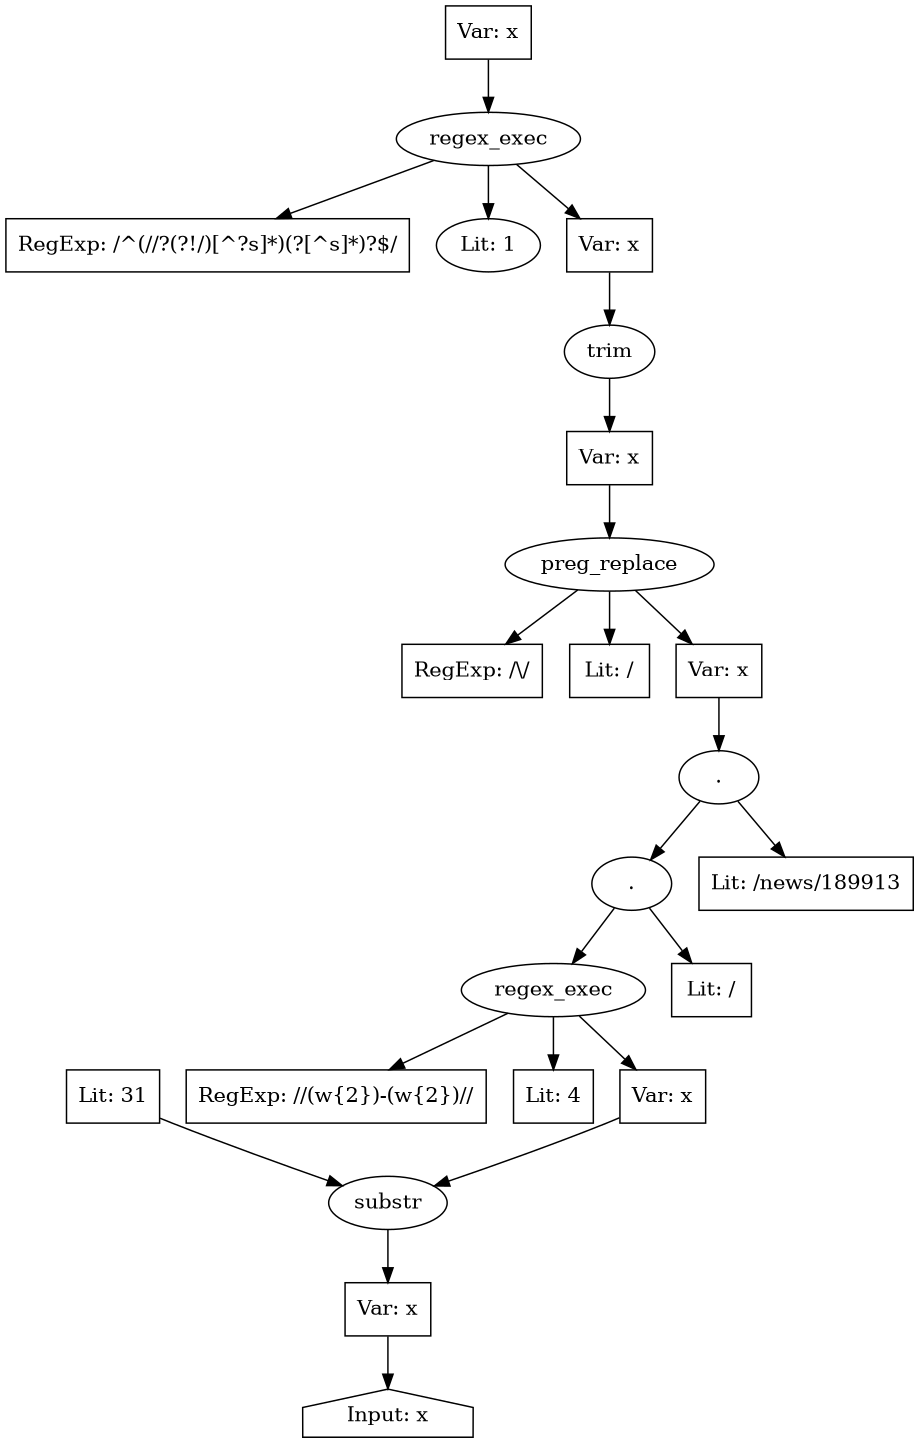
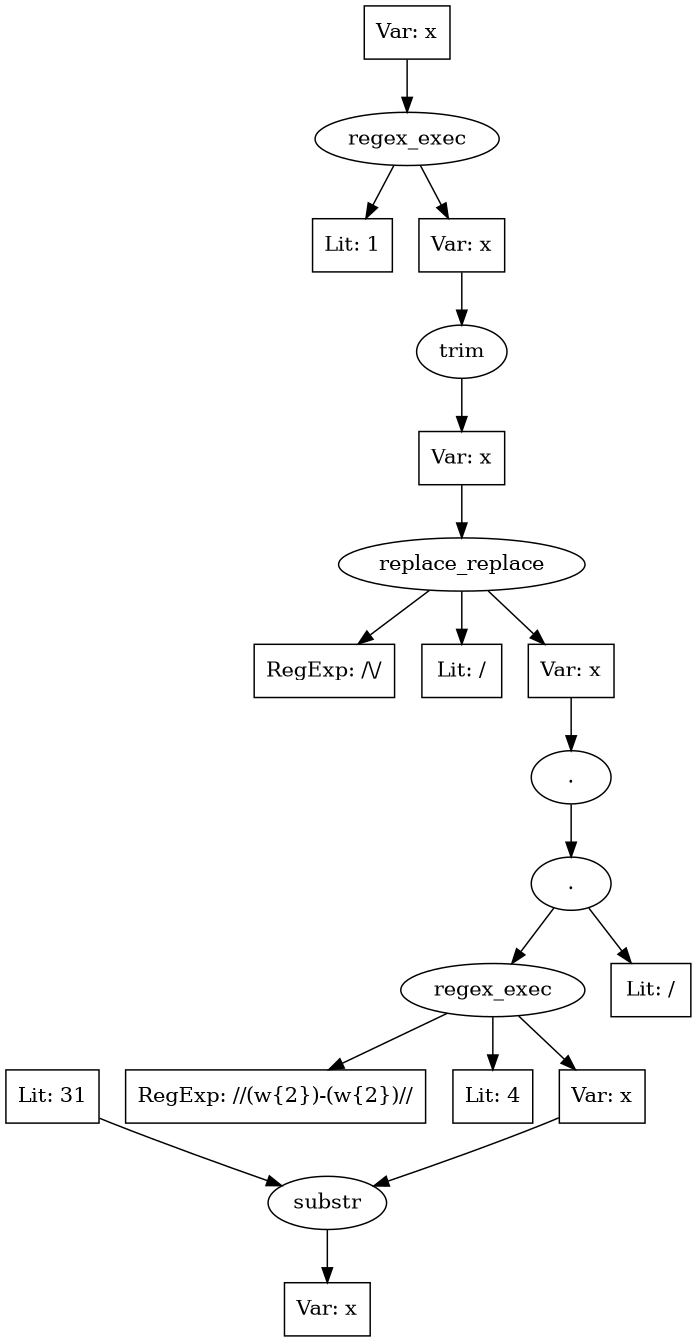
node "RegExp: /^(//?(?!/)[^?s]*)(?[^s]*)?$/": removed
node "Lit: 1": shape ellipse -> box
node "preg_replace": label "preg_replace" -> "replace_replace"
node "Lit: /news/189913": removed
node "Input: x": removed
